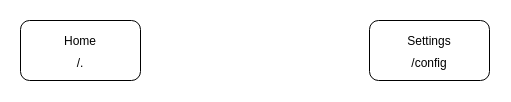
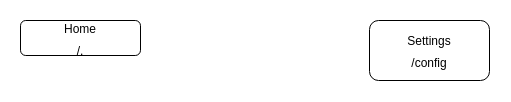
node "Home/.": size 120x60 -> 120x35
